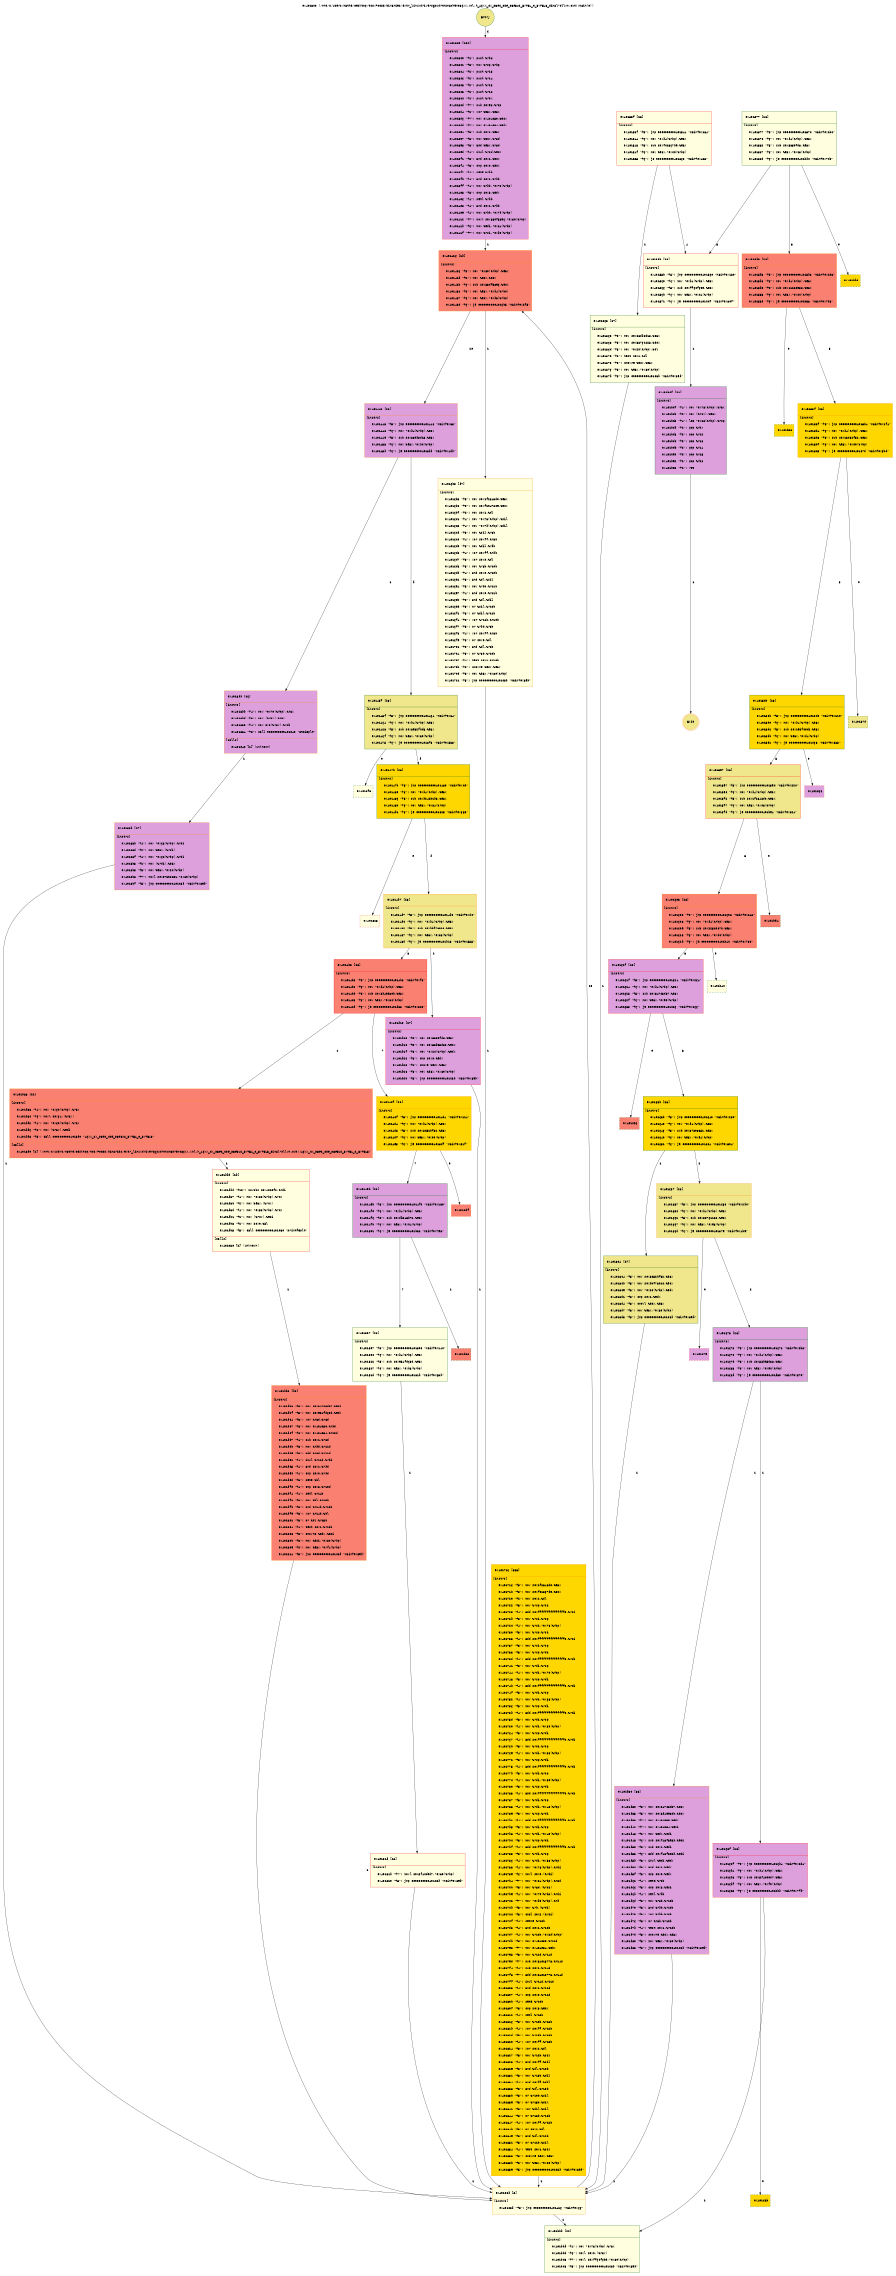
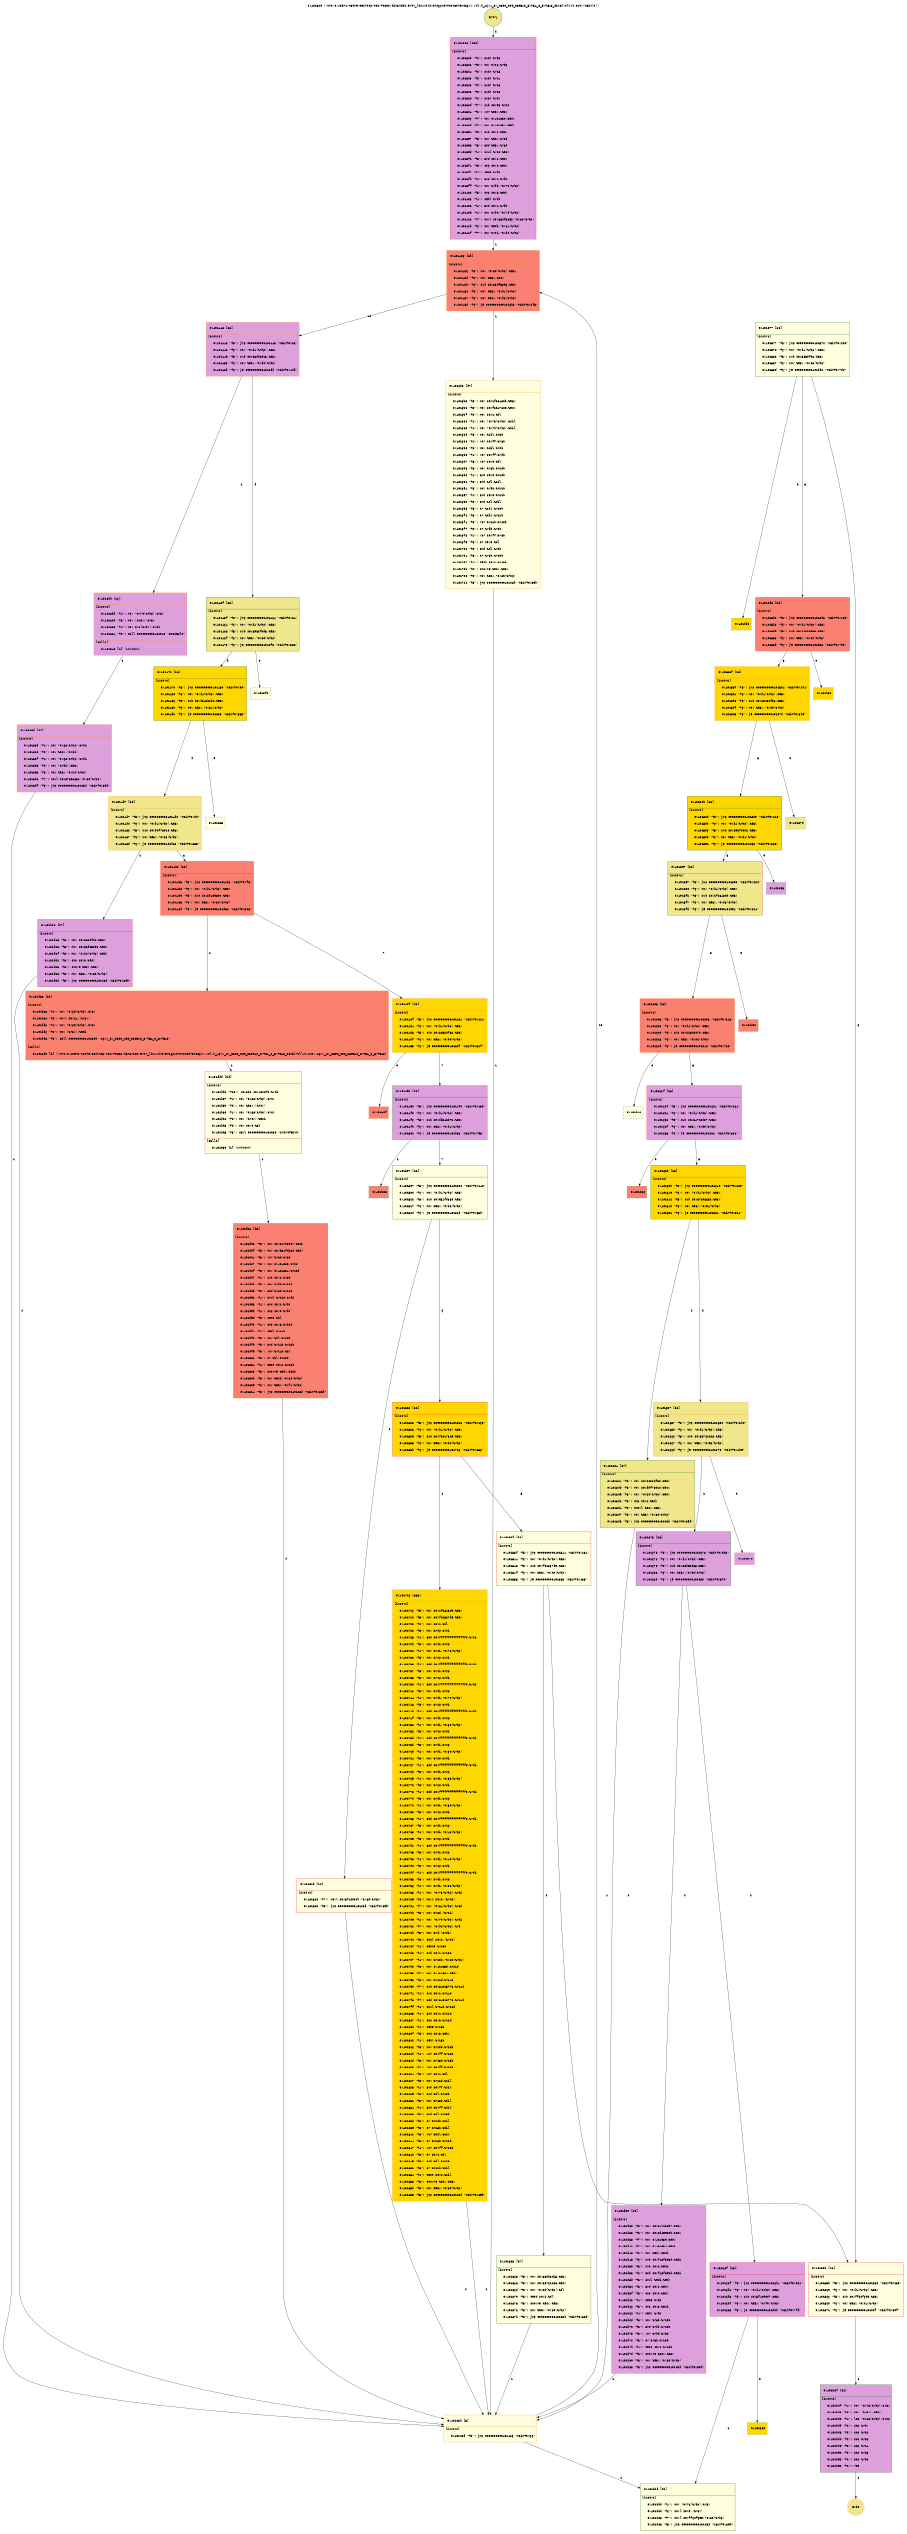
node "0x401c6a": color darkorange -> darkgreen
node "0x401523 [28]": added
